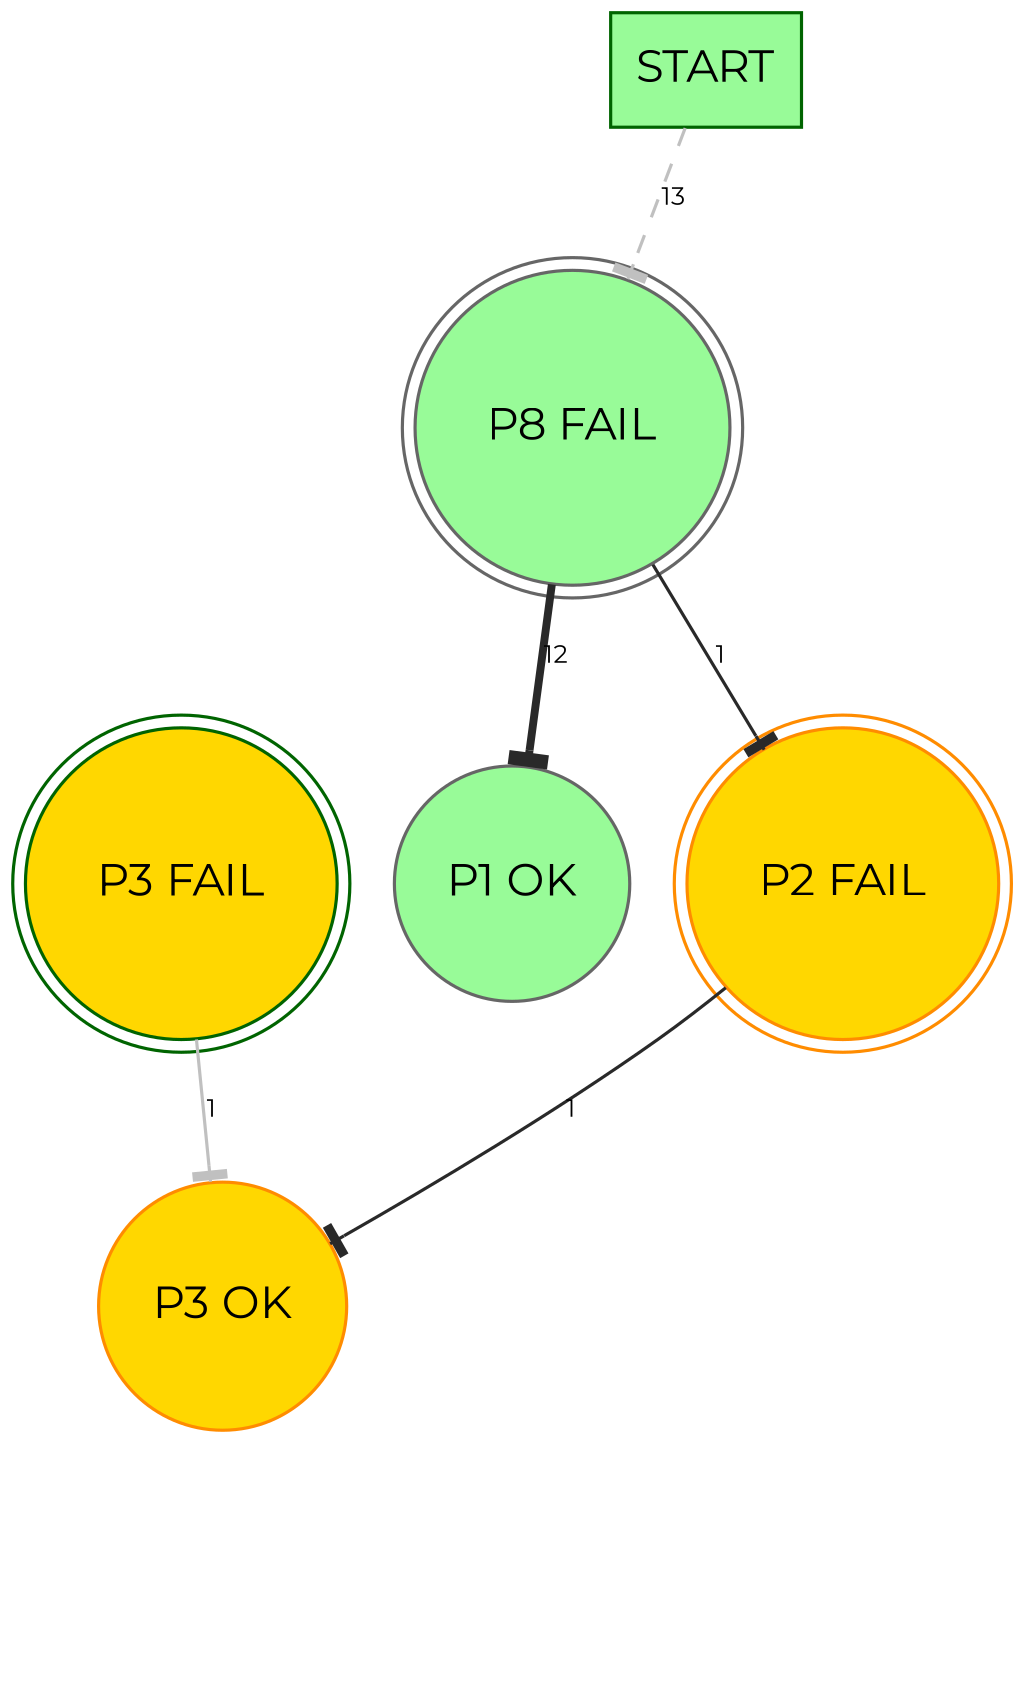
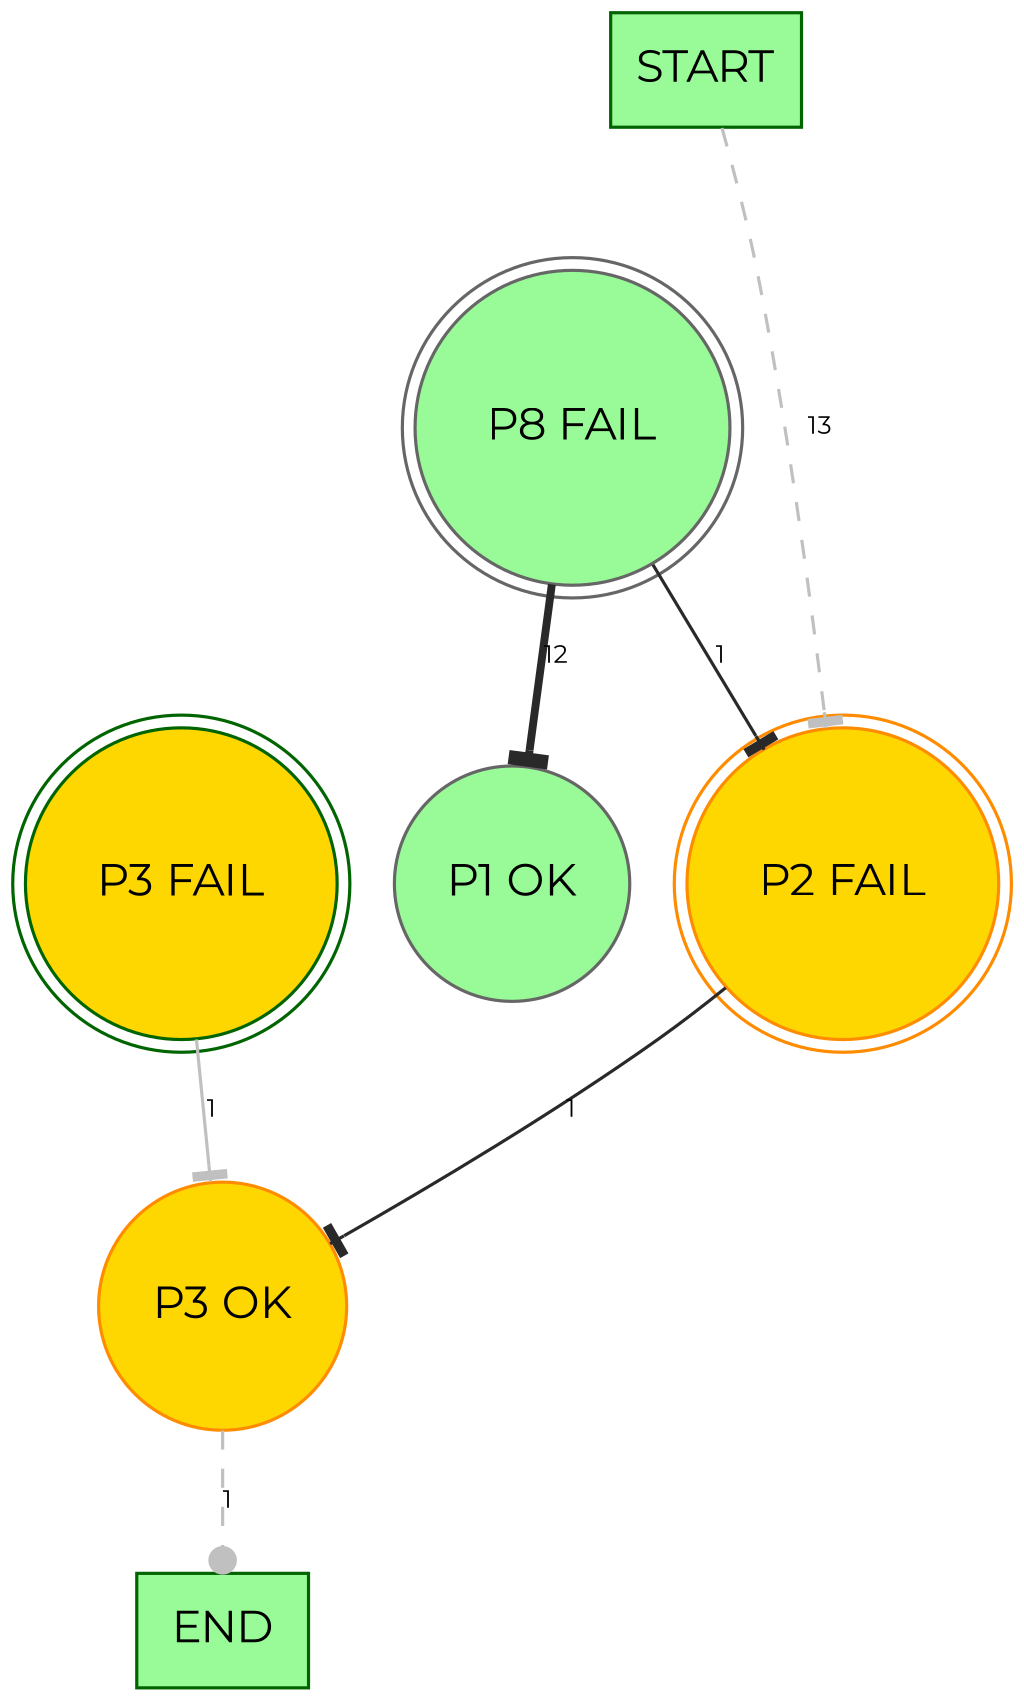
edge "START" -> "P8 FAIL": now "START" -> "P2 FAIL"
node "END": added
